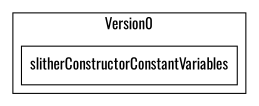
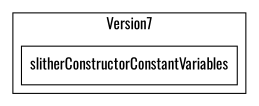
cluster "Version0": label "Version0" -> "Version7"
